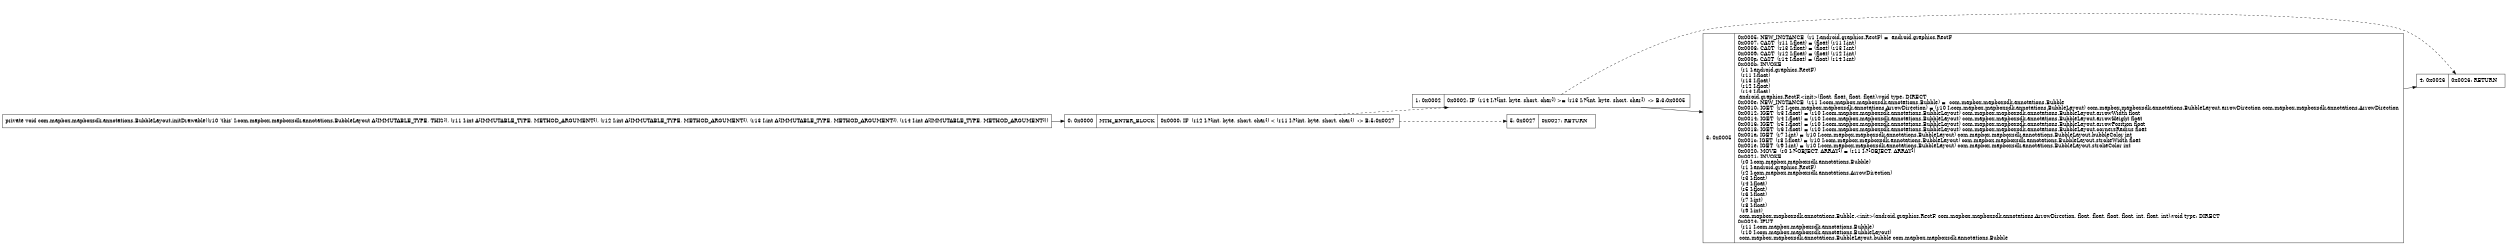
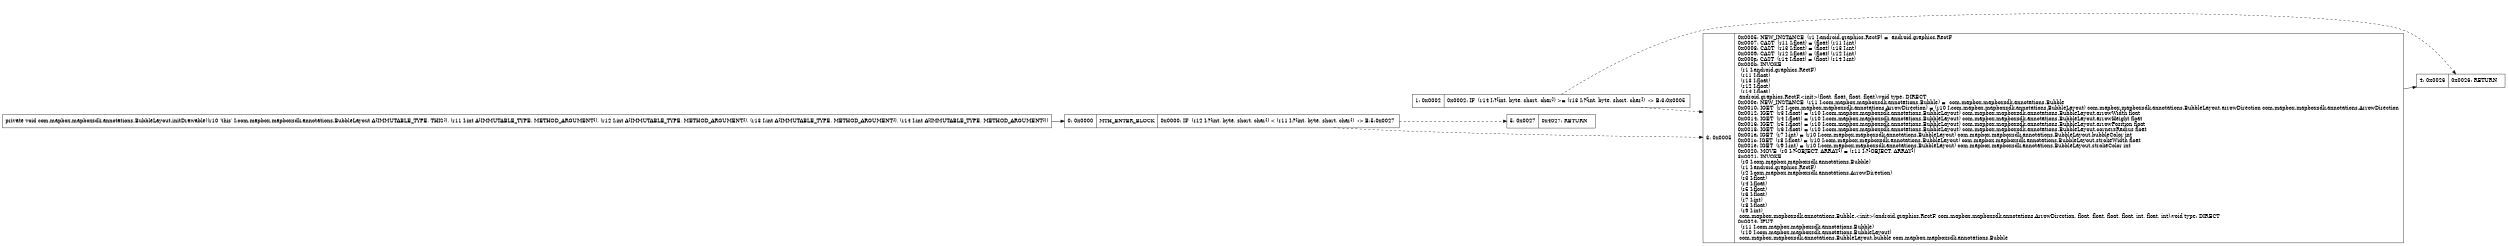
edge "1: 0x0002" -> "3: 0x0005": style solid -> dashed
edge "0: 0x0000" -> "1: 0x0002": now "0: 0x0000" -> "3: 0x0005"
node "5: 0x0027": text "0x0027: RETURN" -> "0x4027: RETURN"
node "3: 0x0005": text "0x0021: INVOKE" -> "3x0021: INVOKE"
